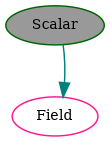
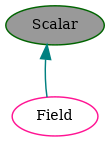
edge "Scalar" -> "Field": reversed
